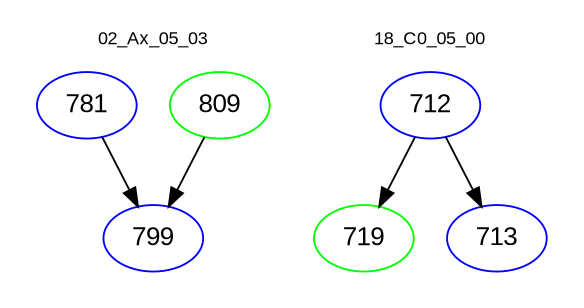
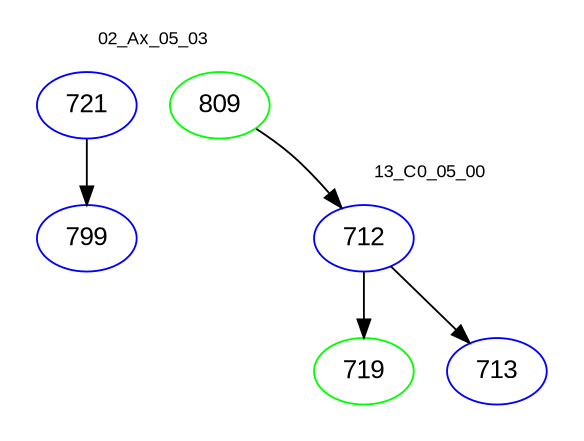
cluster "18_C0_05_00": label "18_C0_05_00" -> "13_C0_05_00"
node "781": label "781" -> "721"
edge "809" -> "799": now "809" -> "712"
